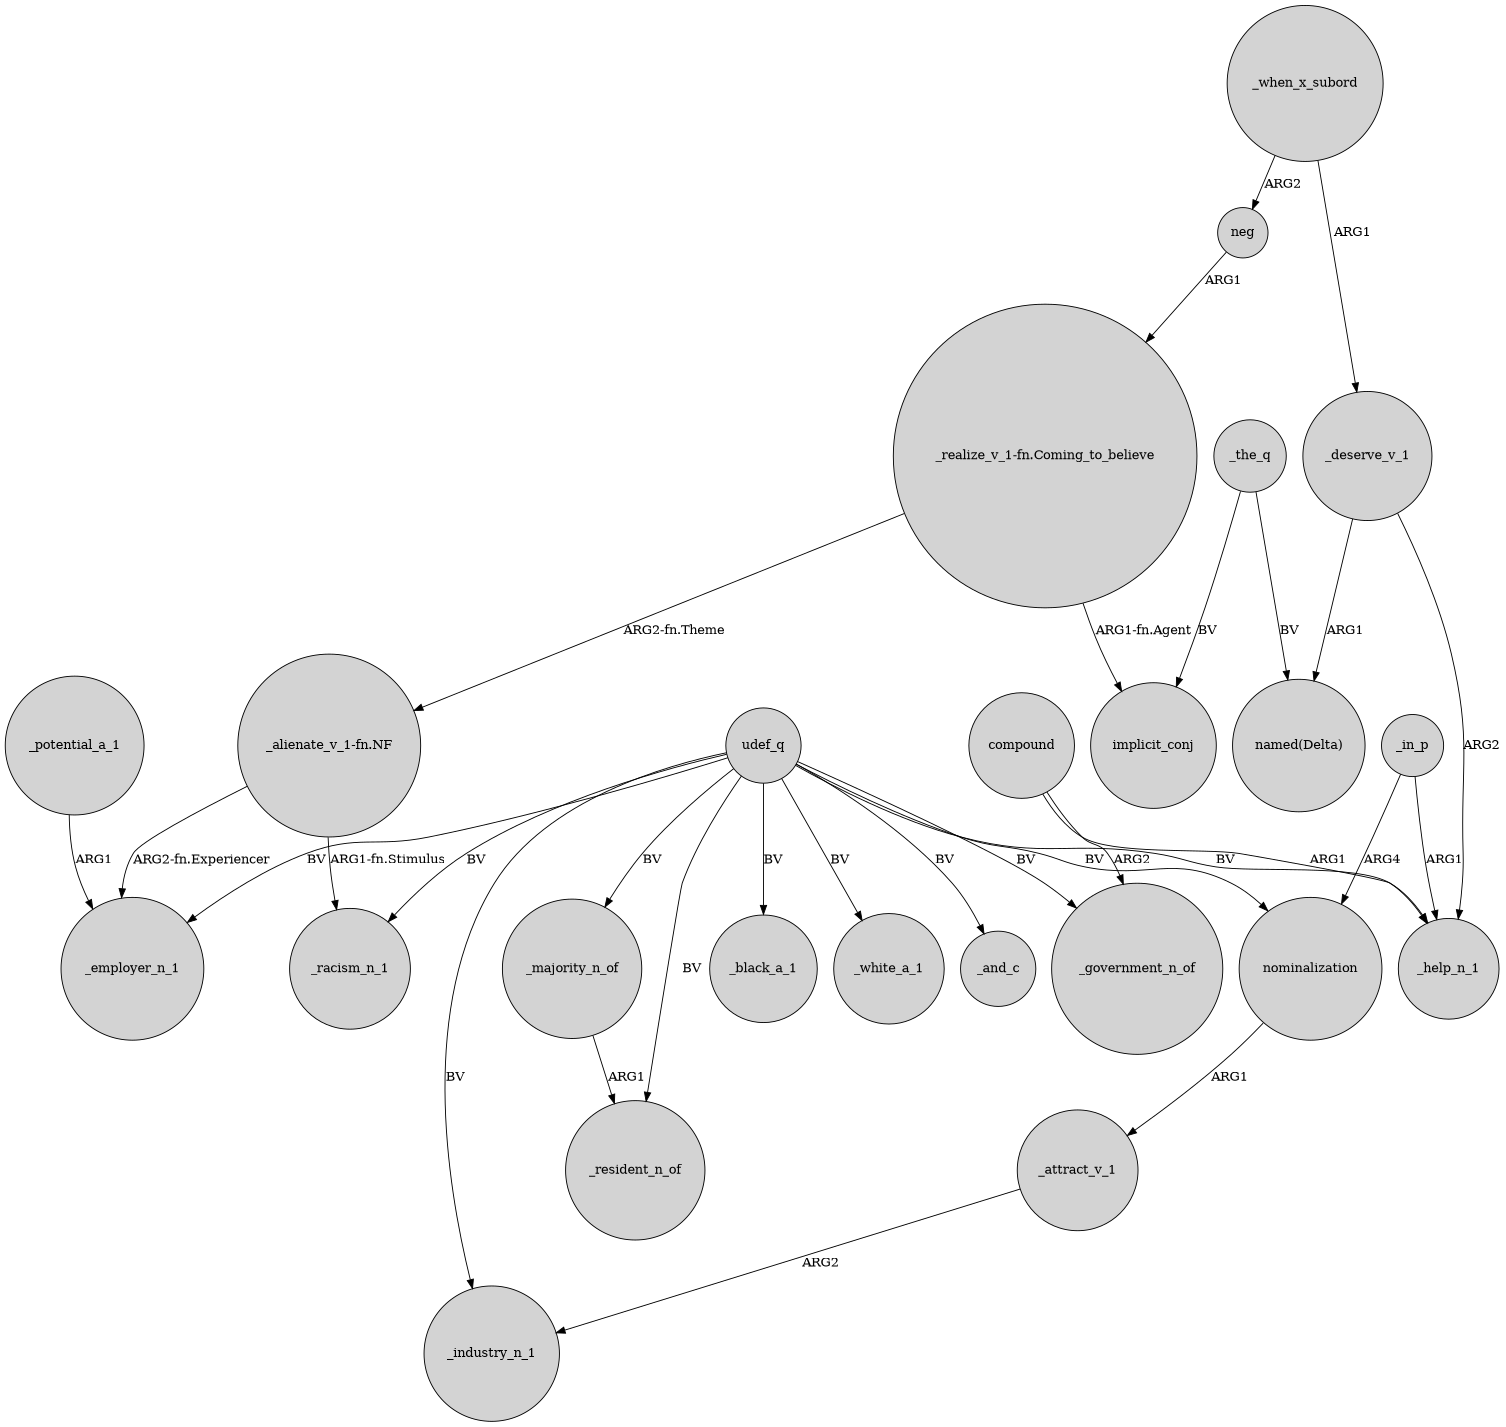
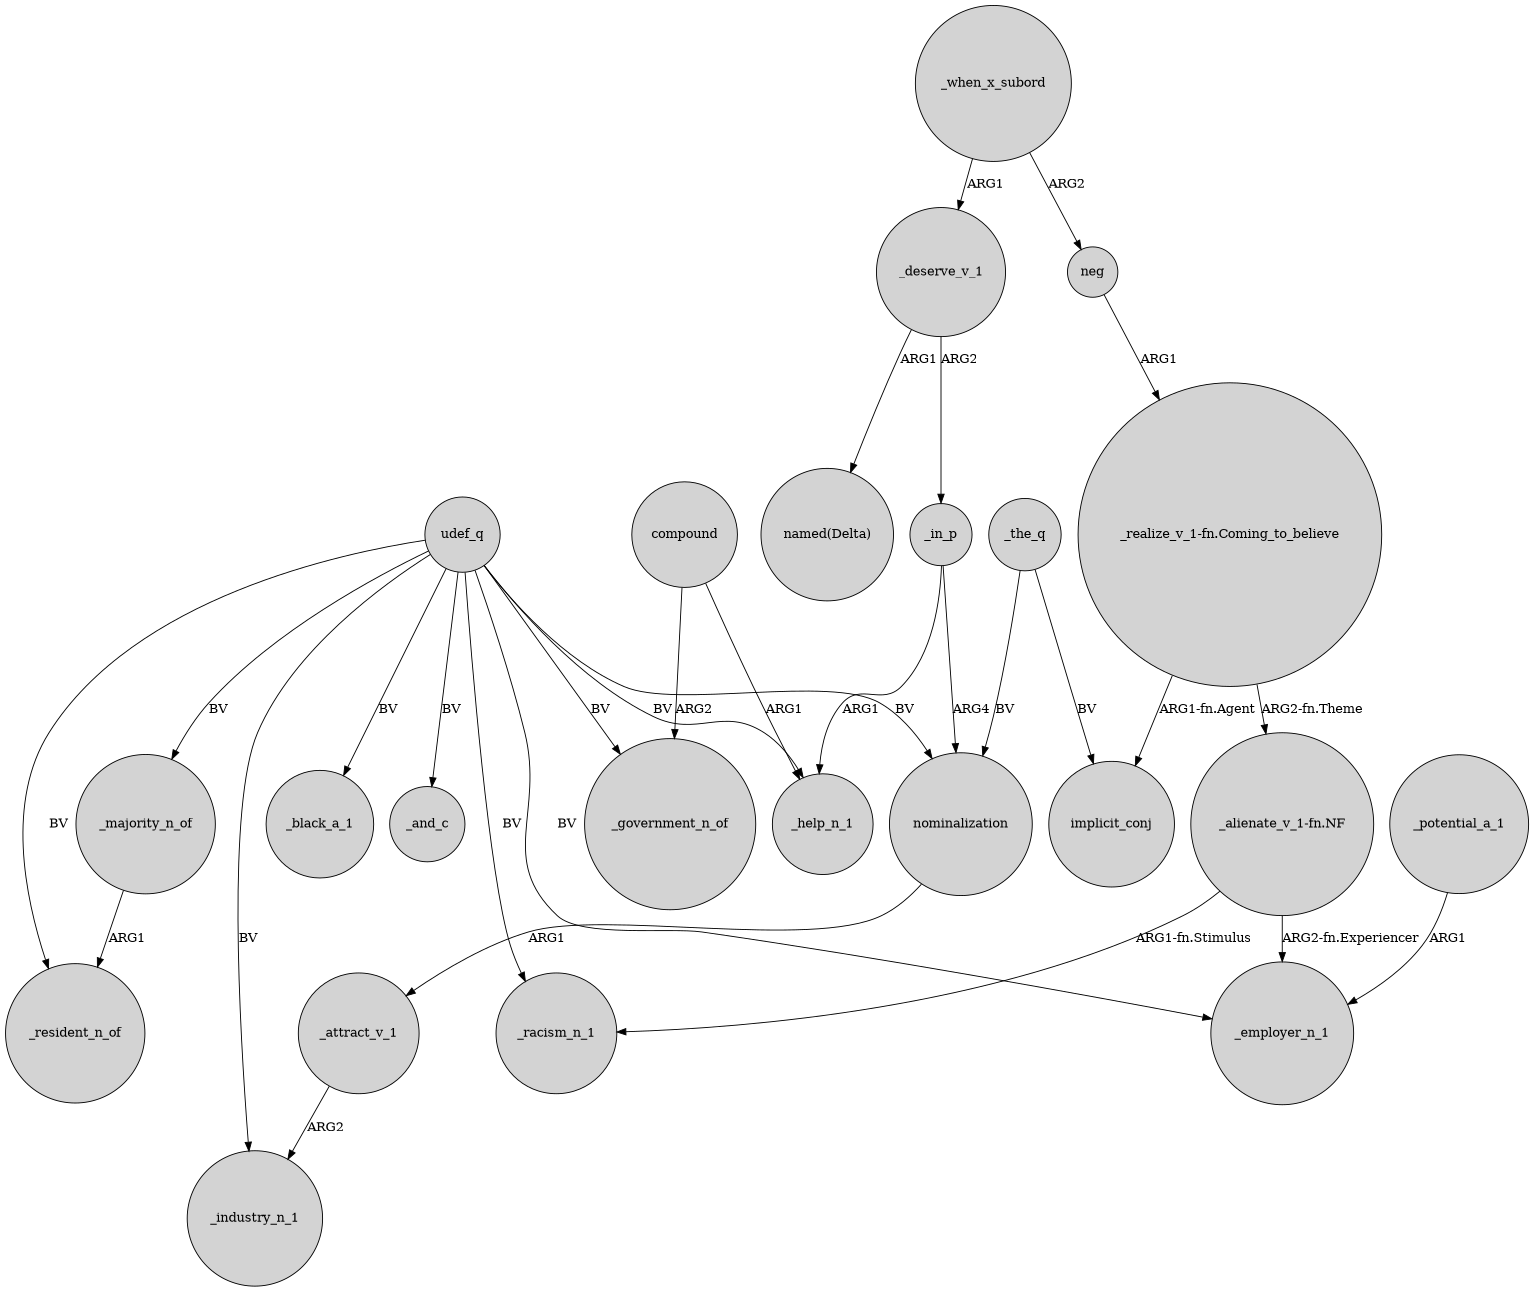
edge "_the_q" -> "named(Delta)": now "_the_q" -> "nominalization"
edge "_deserve_v_1" -> "_help_n_1": now "_deserve_v_1" -> "_in_p"
node "_white_a_1": removed
